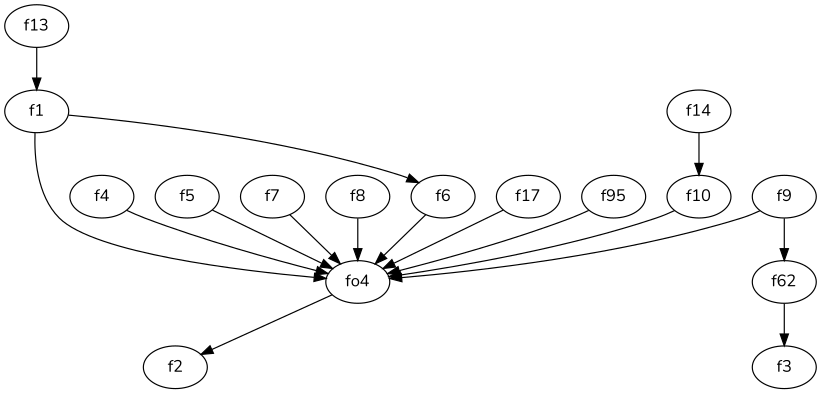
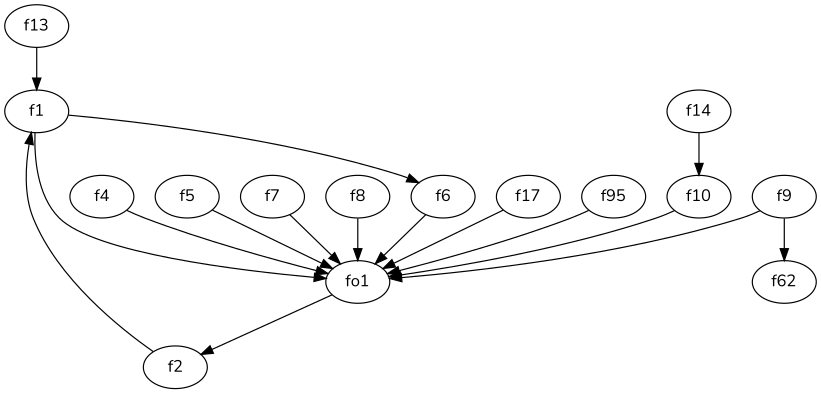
edge "f2" -> "f1": added
node "fo4": label "fo4" -> "fo1"
node "f3": removed
